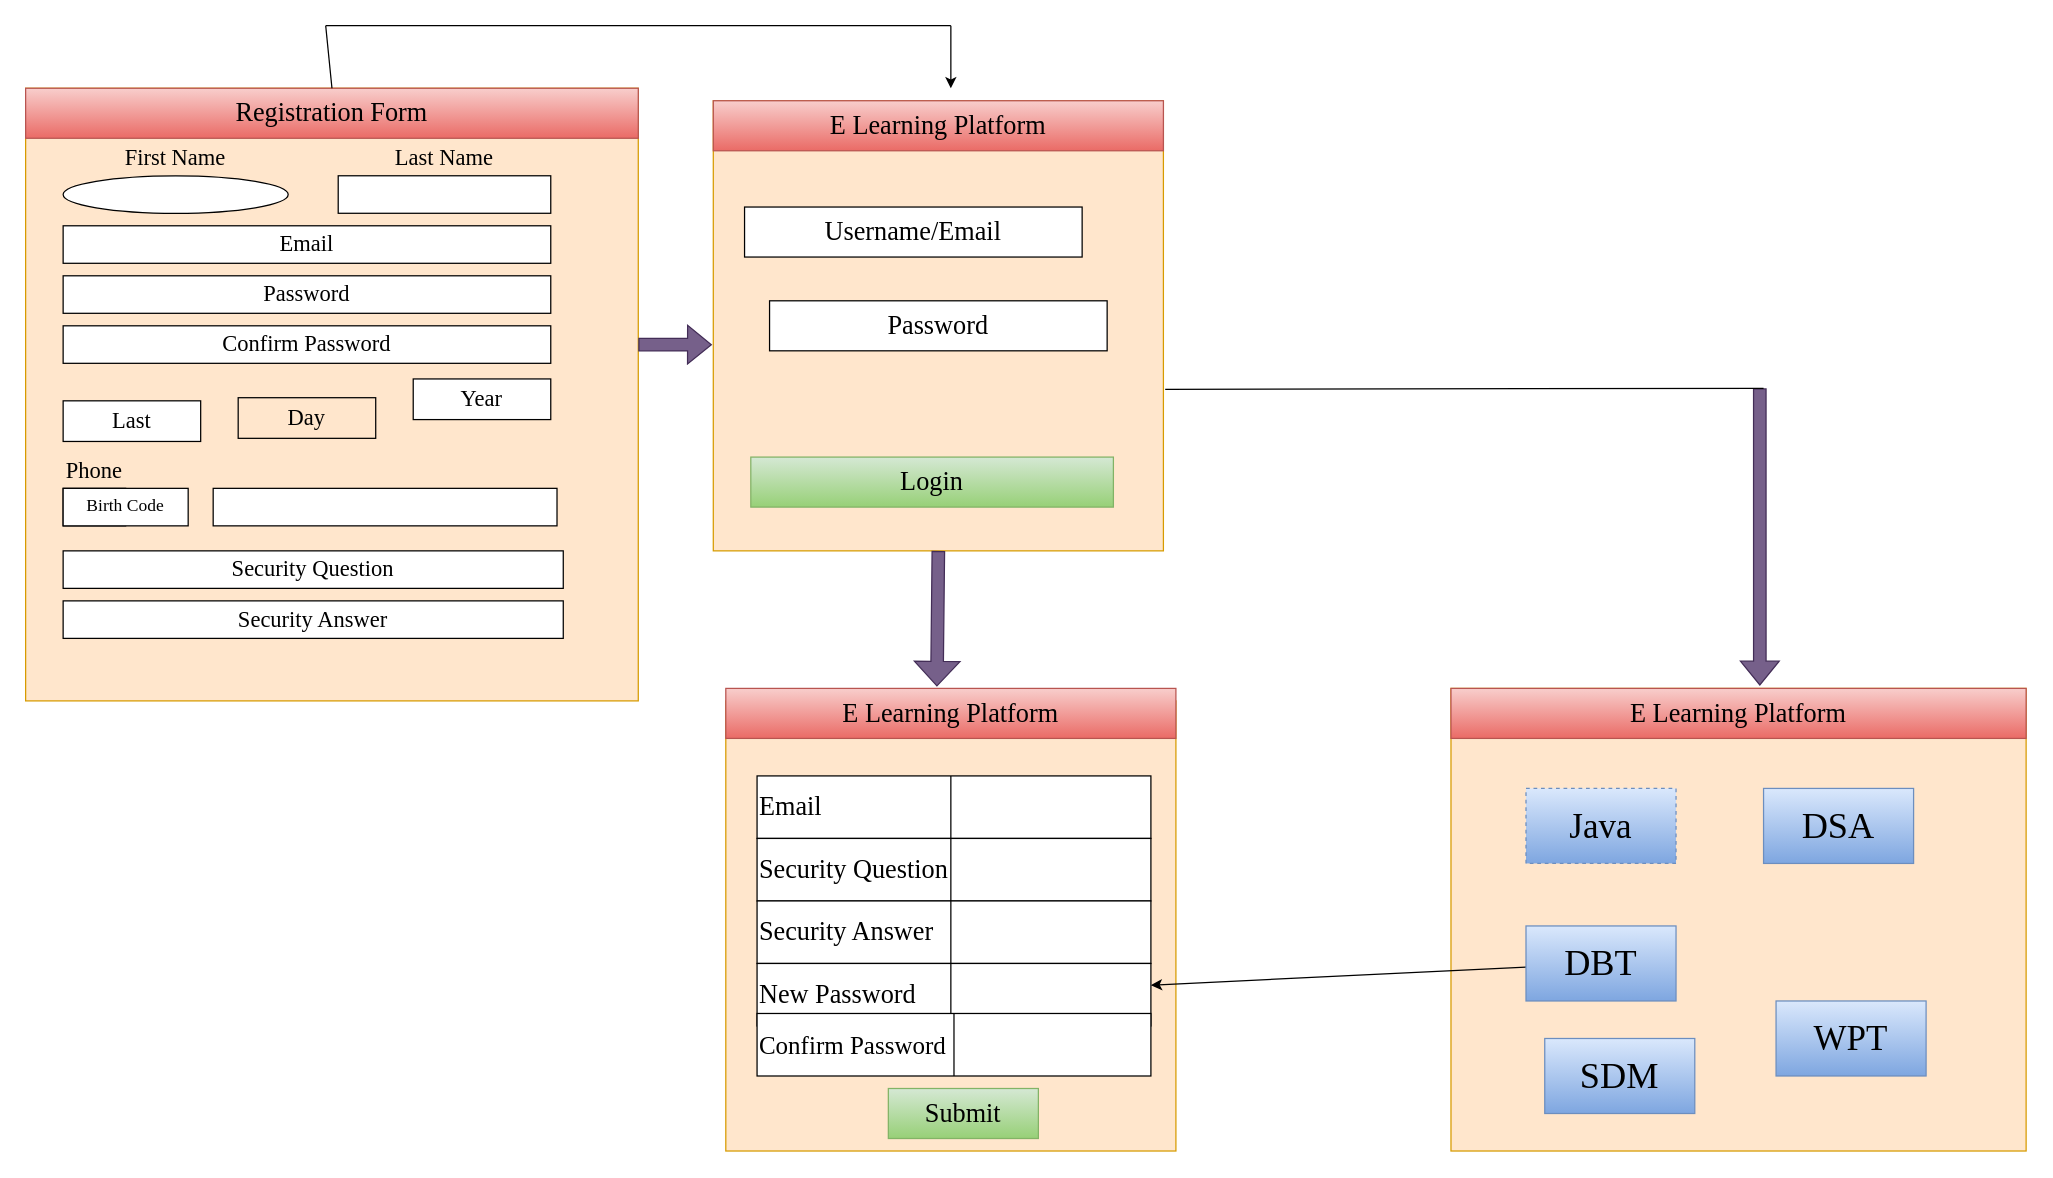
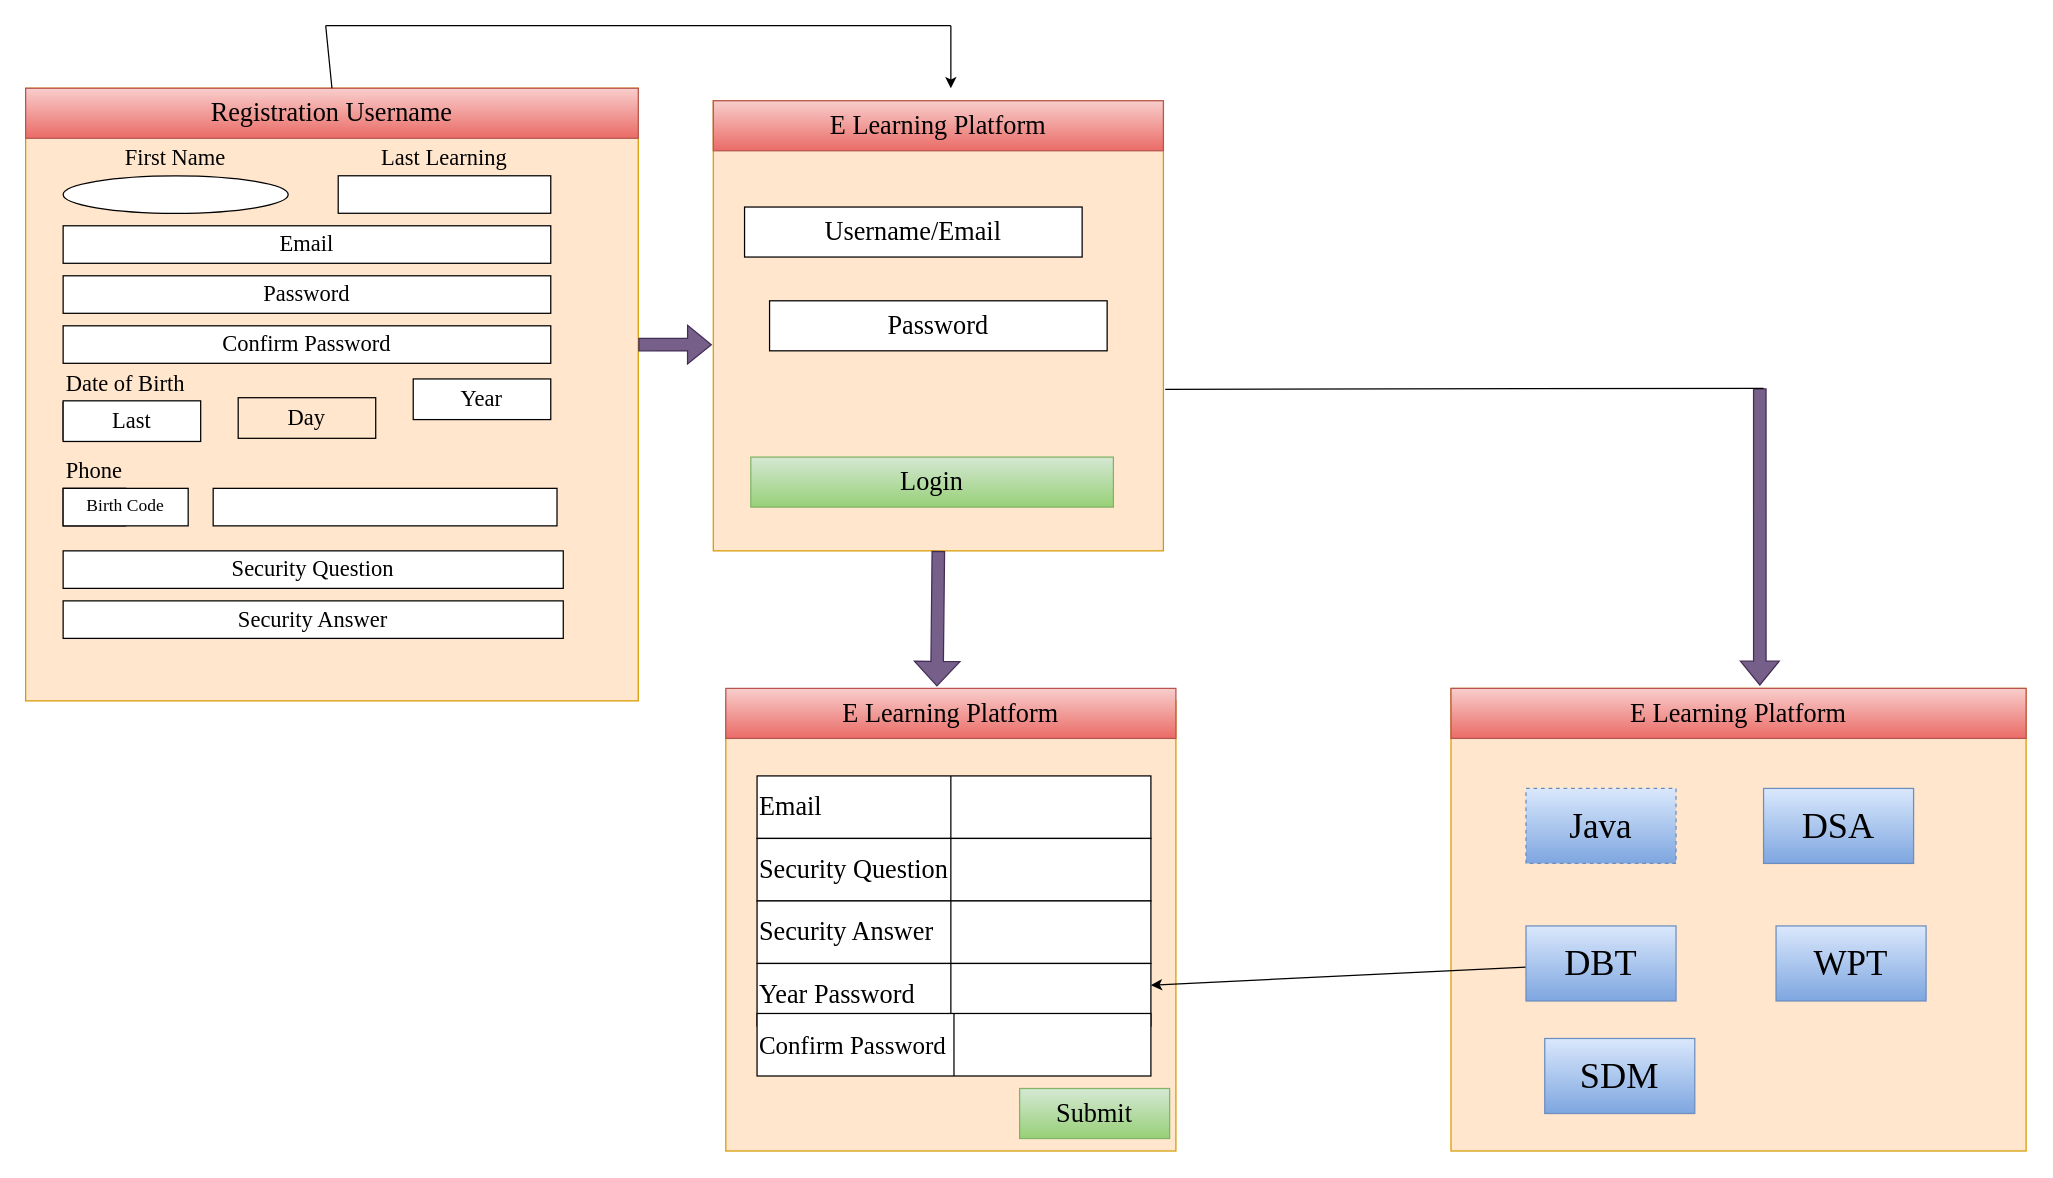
node "Registration Form": label "Registration Form" -> "Registration Username"
node "Last Name": label "Last Name" -> "Last Learning"
node "Date of Birth": added
node "New Password": label "New Password" -> "Year Password"
node "WPT": moved (1851, 1038) -> (1851, 963)
node "Submit": moved (963, 1113) -> (1094, 1113)
